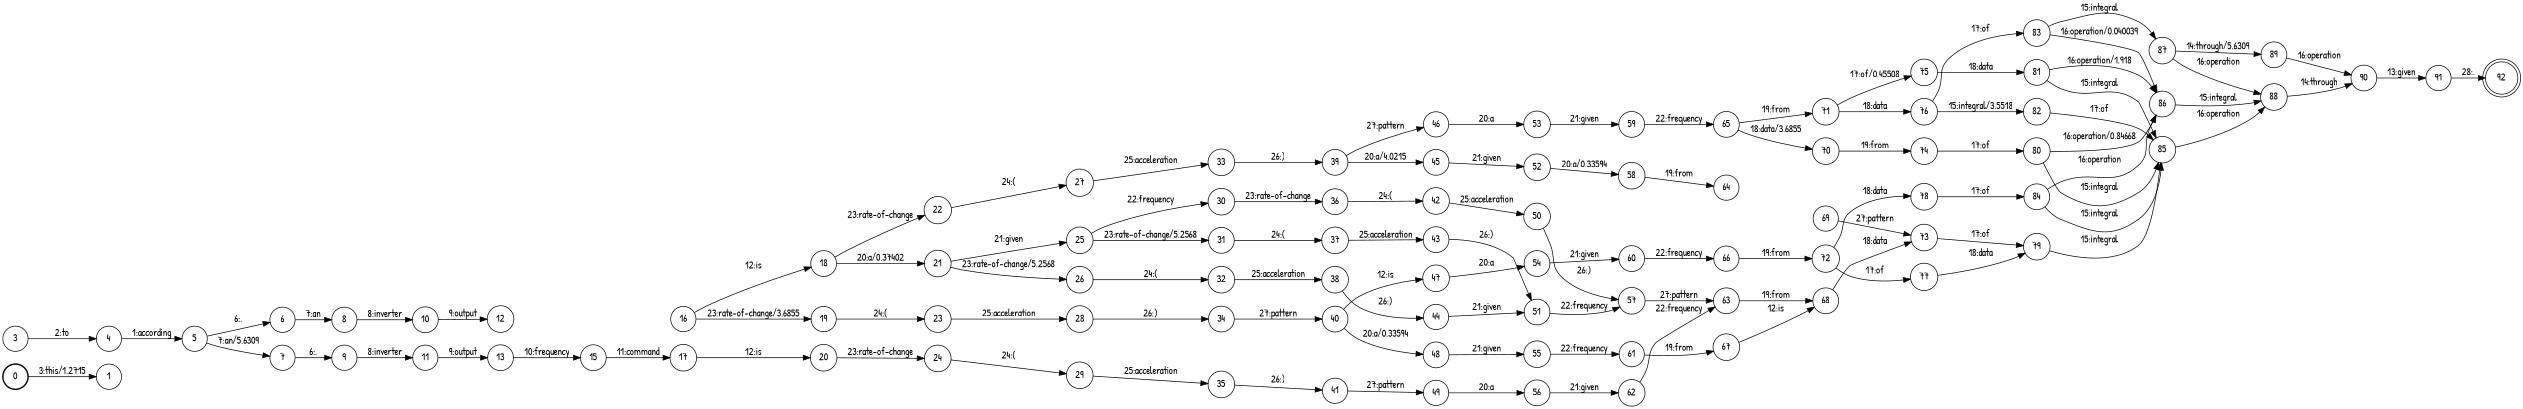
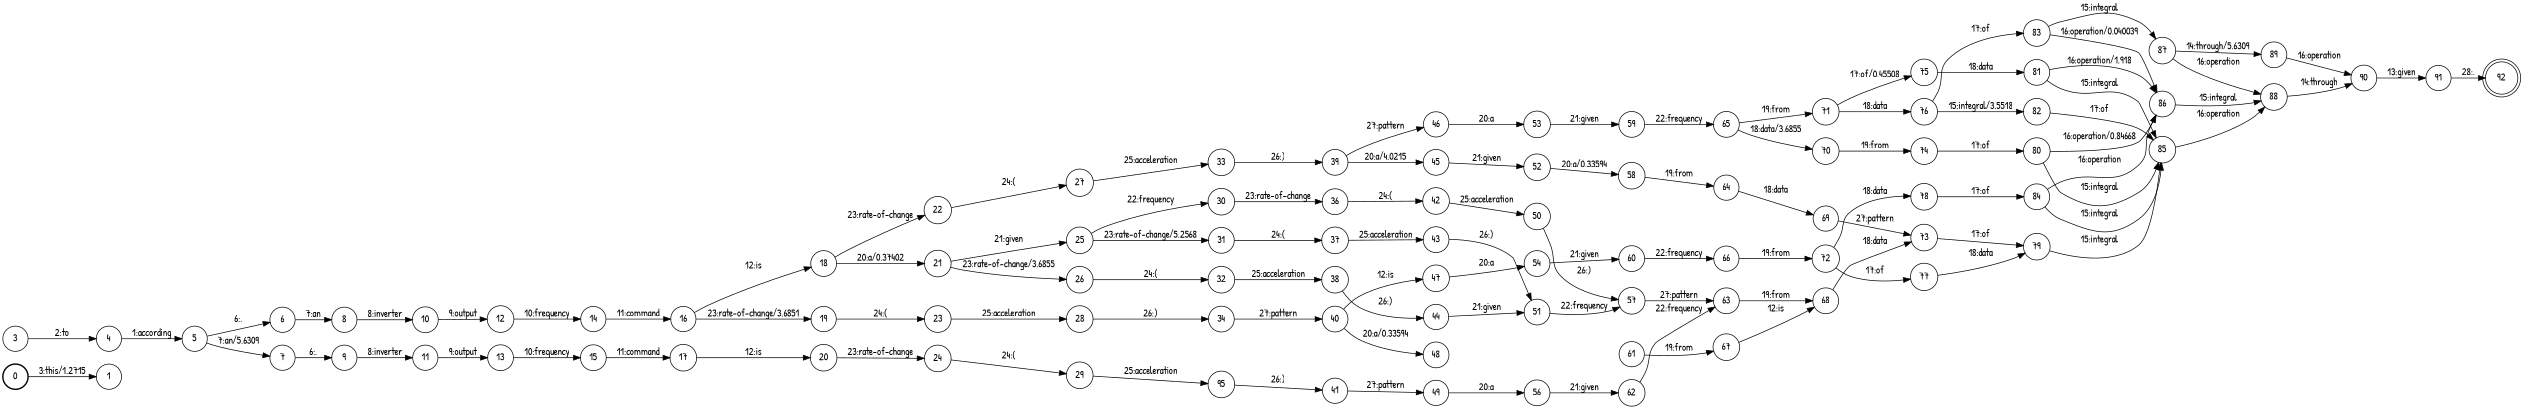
edge "64" -> "69": added, label "18:data"
edge "21" -> "26": label "23:rate-of-change/5.2568" -> "23:rate-of-change/3.6855"
edge "16" -> "19": label "23:rate-of-change/3.6855" -> "23:rate-of-change/3.6851"
node "14": added
node "55": removed
node "35": label "35" -> "95"
